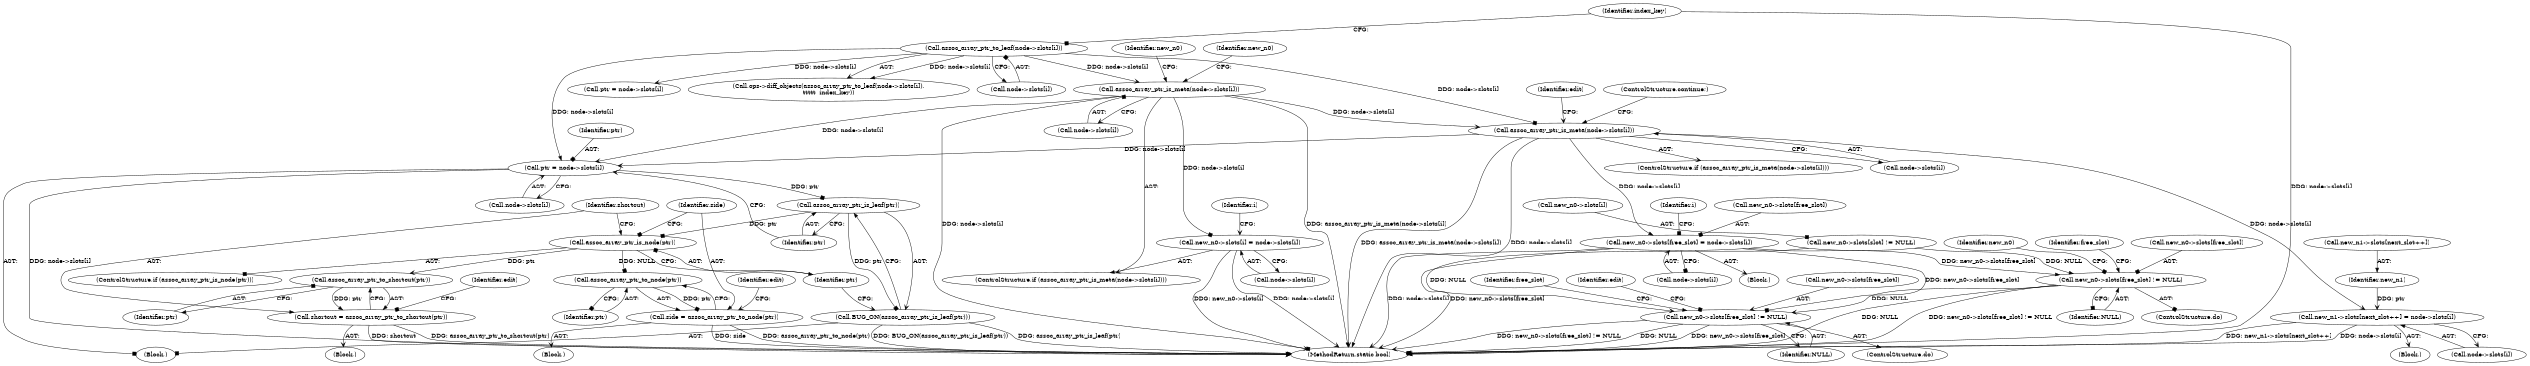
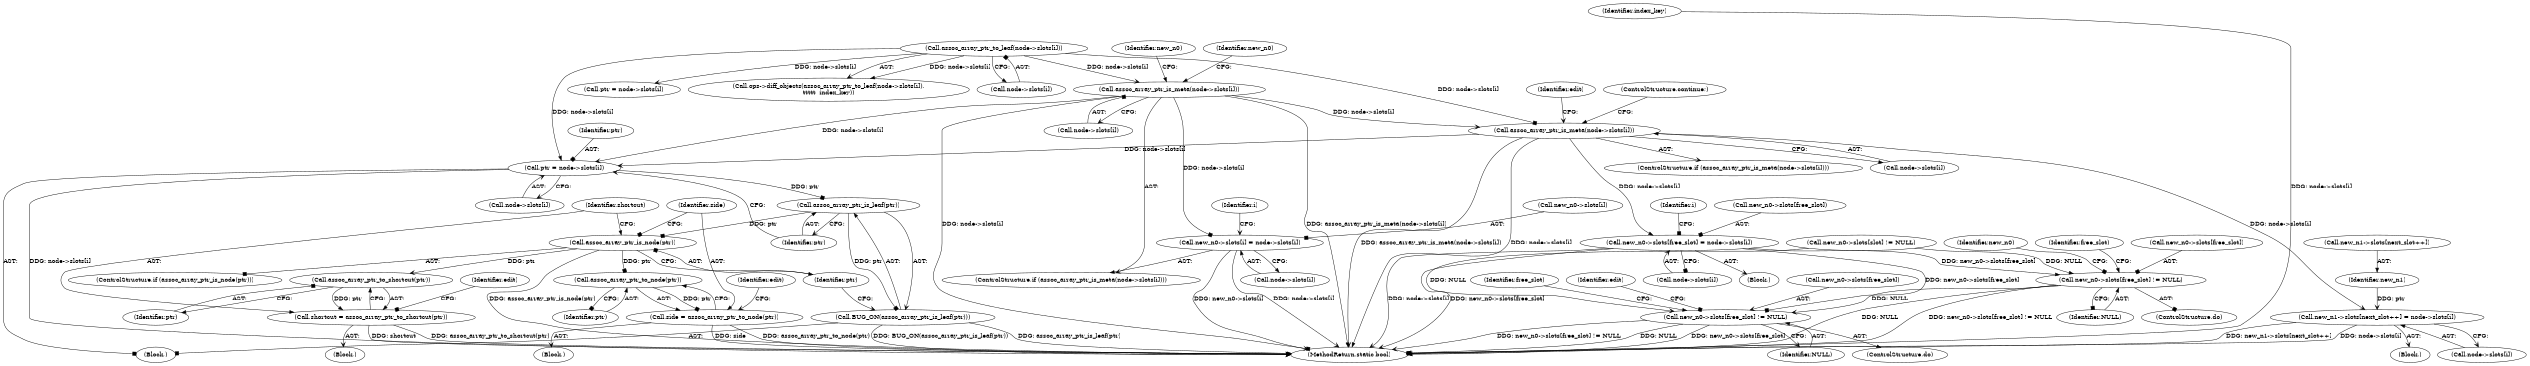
edge "(Identifier,index_key)" -> "(Call,assoc_array_ptr_to_leaf(node->slots[i]))": removed, label "CFG:"
edge "(Call,new_n0->slots[i])" -> "(Call,new_n0->slots[slot] != NULL)": now "(Call,new_n0->slots[i])" -> "(Call,new_n0->slots[i] = node->slots[i])"
edge "(Call,assoc_array_ptr_is_node(ptr))" -> "(Call,assoc_array_ptr_to_node(ptr))": label "DDG: NULL" -> "DDG: ptr"
edge "(Call,BUG_ON(assoc_array_ptr_is_leaf(ptr)))" -> "(Call,assoc_array_ptr_is_leaf(ptr))": label "CFG: " -> "AST: "
edge "(Call,assoc_array_ptr_is_node(ptr))" -> "(MethodReturn,static bool)": added, label "DDG: assoc_array_ptr_is_node(ptr)"
